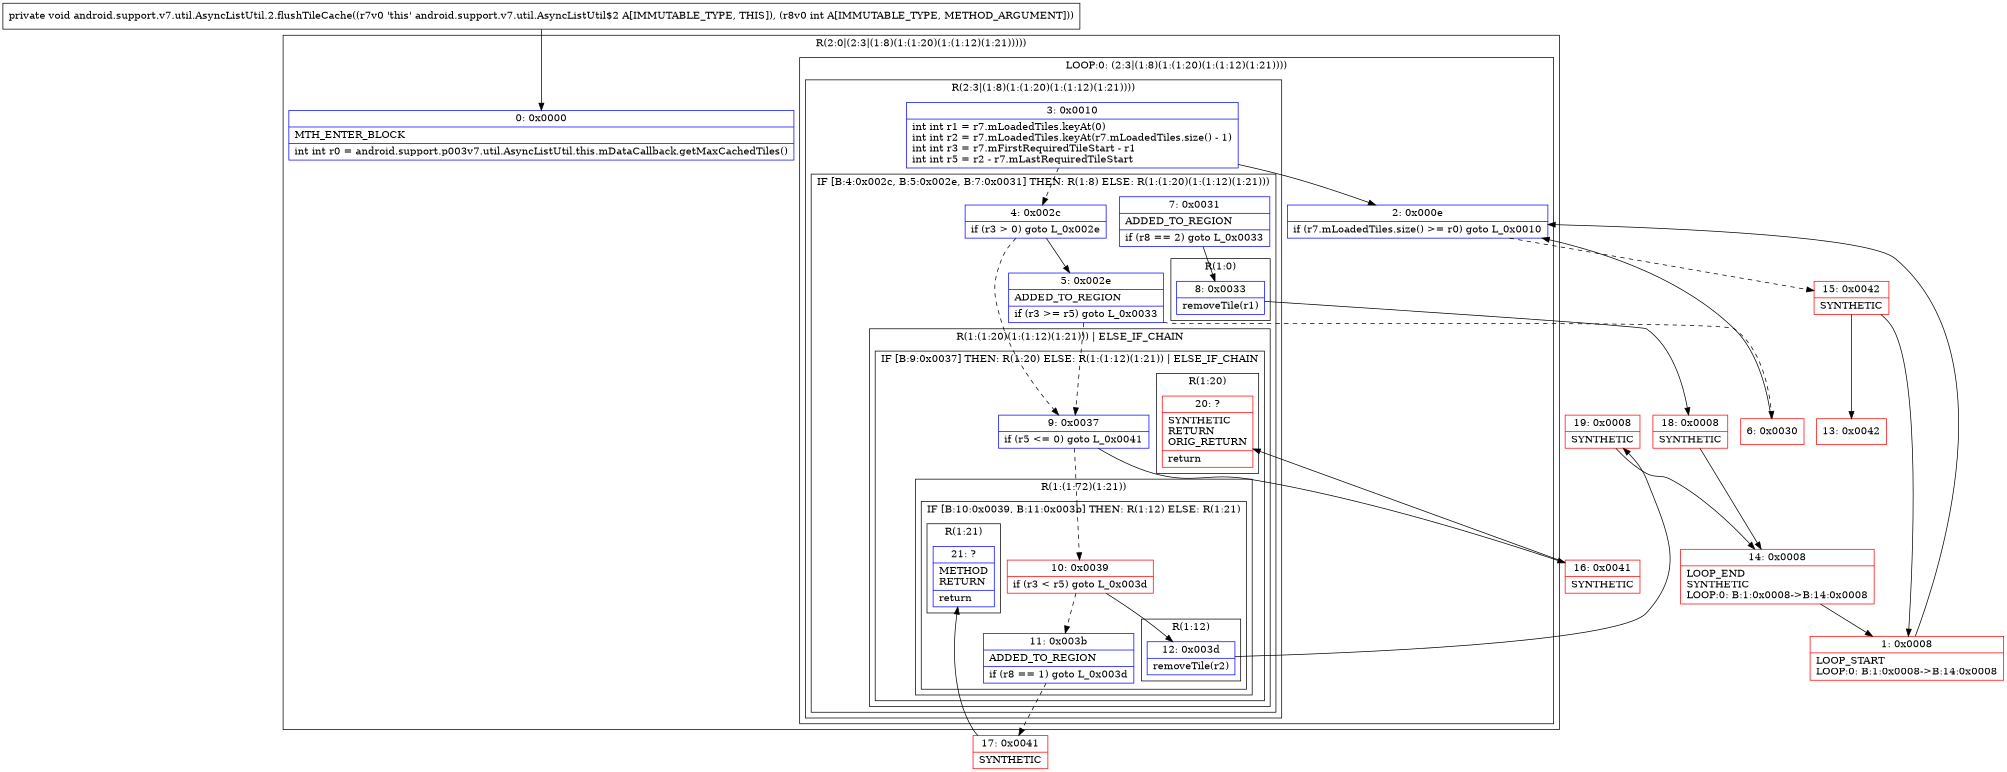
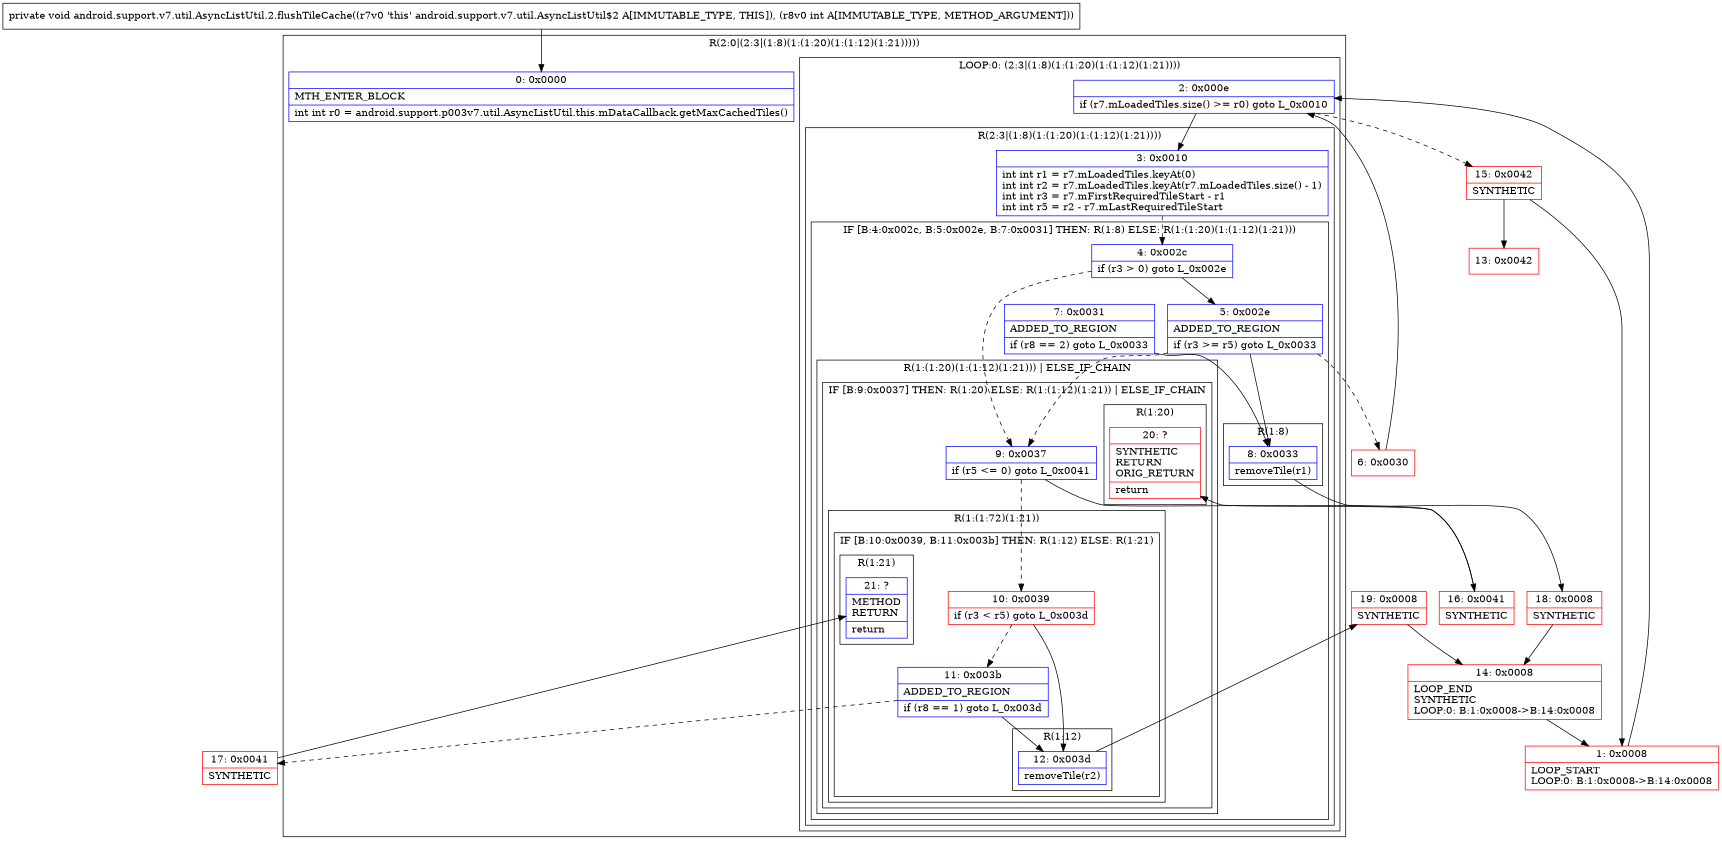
edge "3: 0x0010" -> "2: 0x000e": reversed
cluster "R(1:0)": label "R(1:0)" -> "R(1:8)"
edge "5: 0x002e" -> "8: 0x0033": added
edge "11: 0x003b" -> "12: 0x003d": added
